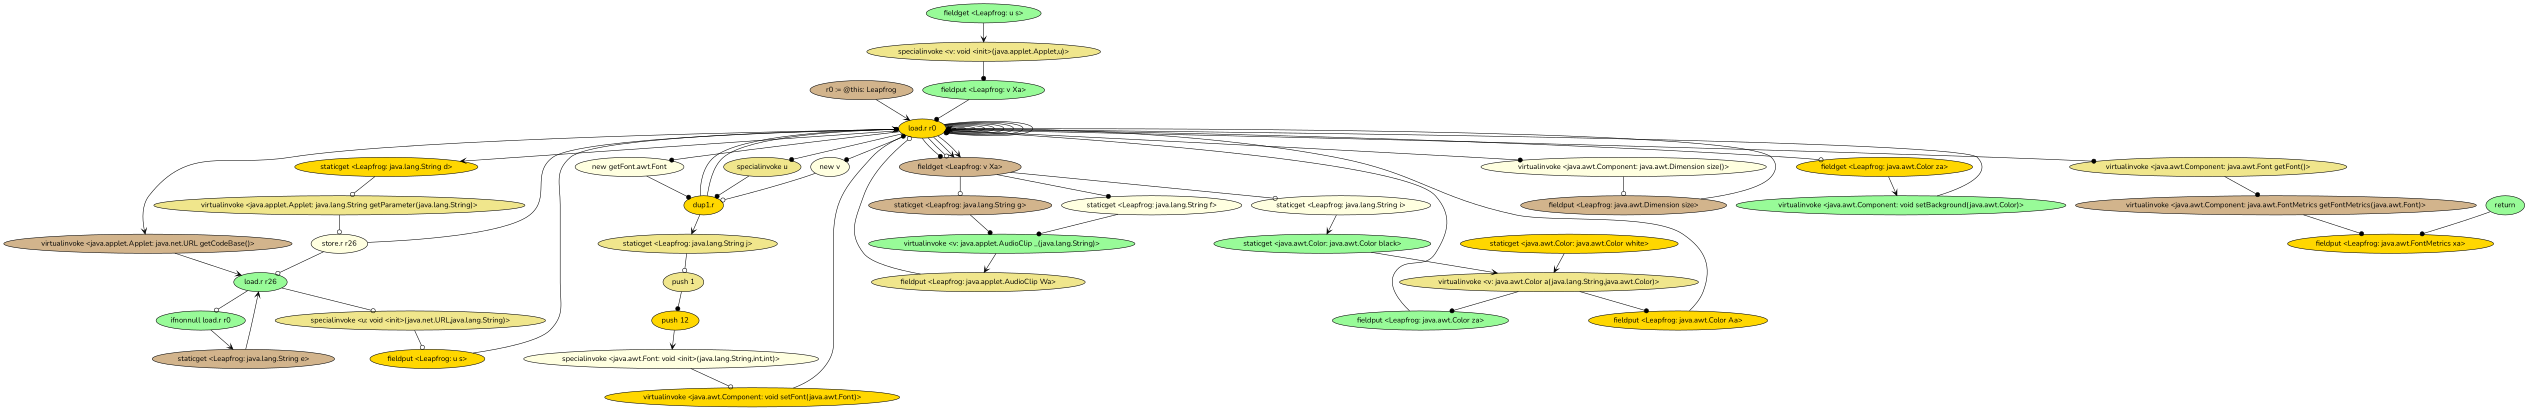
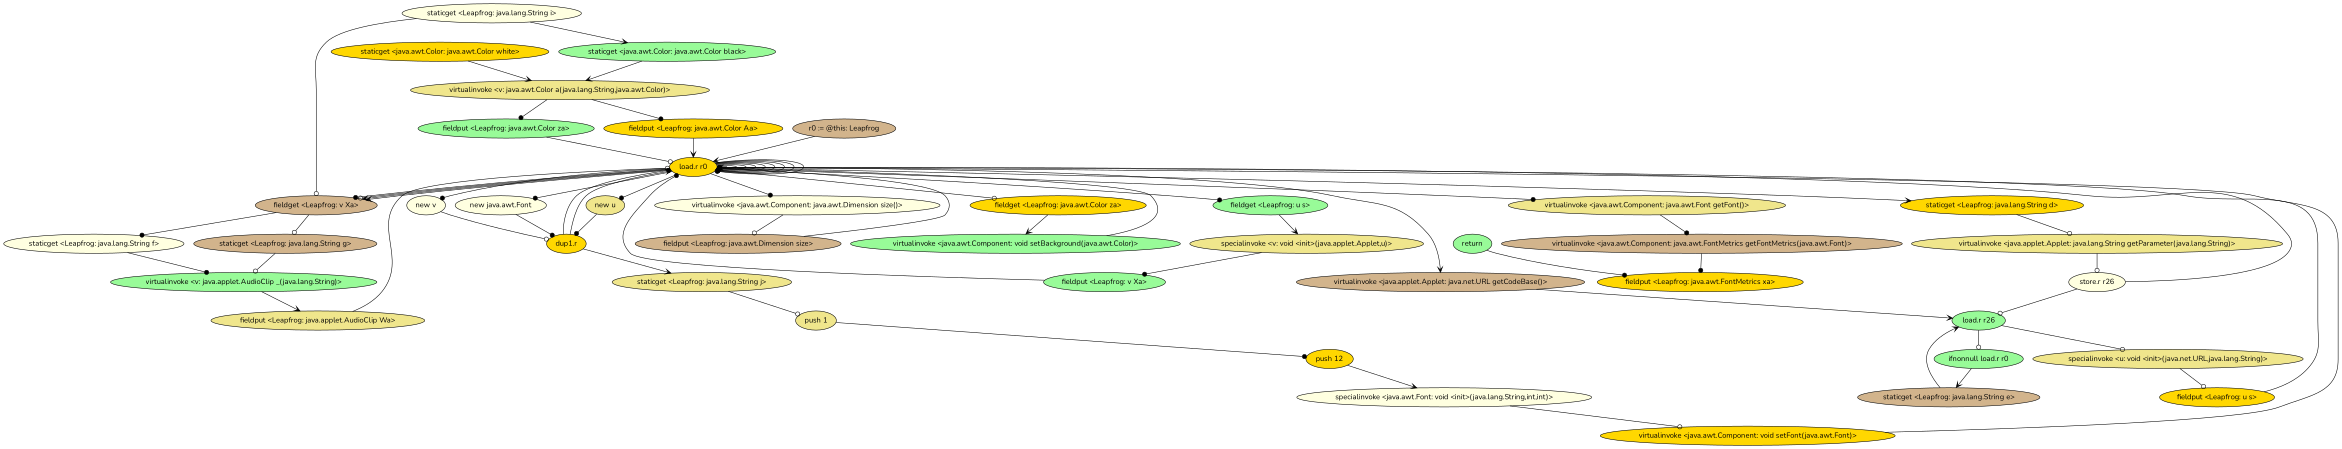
node "new getFont.awt.Font": label "new getFont.awt.Font" -> "new java.awt.Font"
node "specialinvoke u": label "specialinvoke u" -> "new u"
edge "load.r r0" -> "fieldget <Leapfrog: u s>": added
edge "fieldget <Leapfrog: v Xa>" -> "staticget <Leapfrog: java.lang.String i>": reversed
edge "staticget <Leapfrog: java.lang.String g>" -> "virtualinvoke <v: java.applet.AudioClip _(java.lang.String)>": arrowhead dot -> odot
